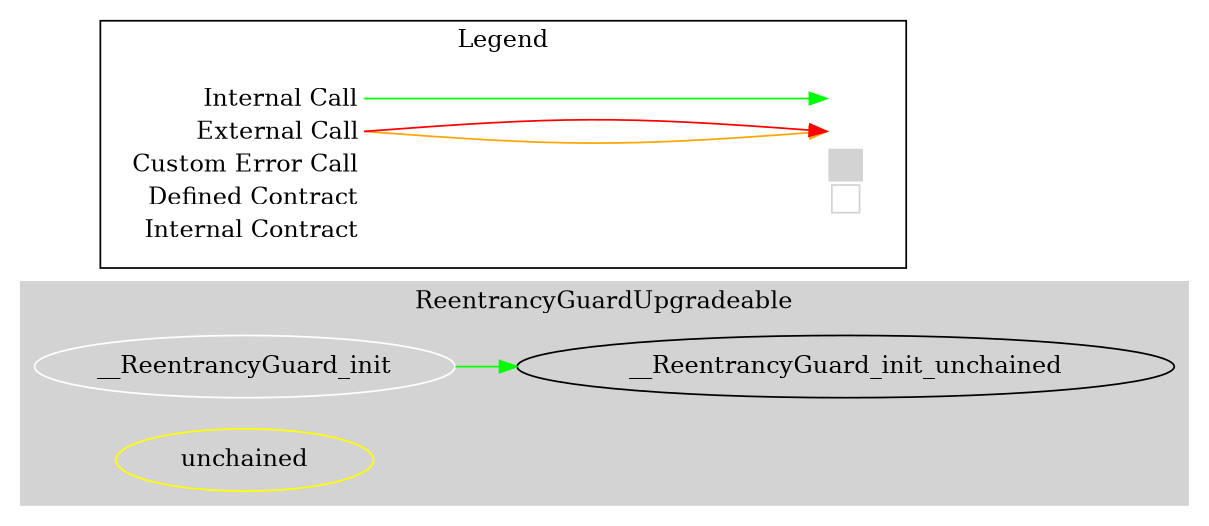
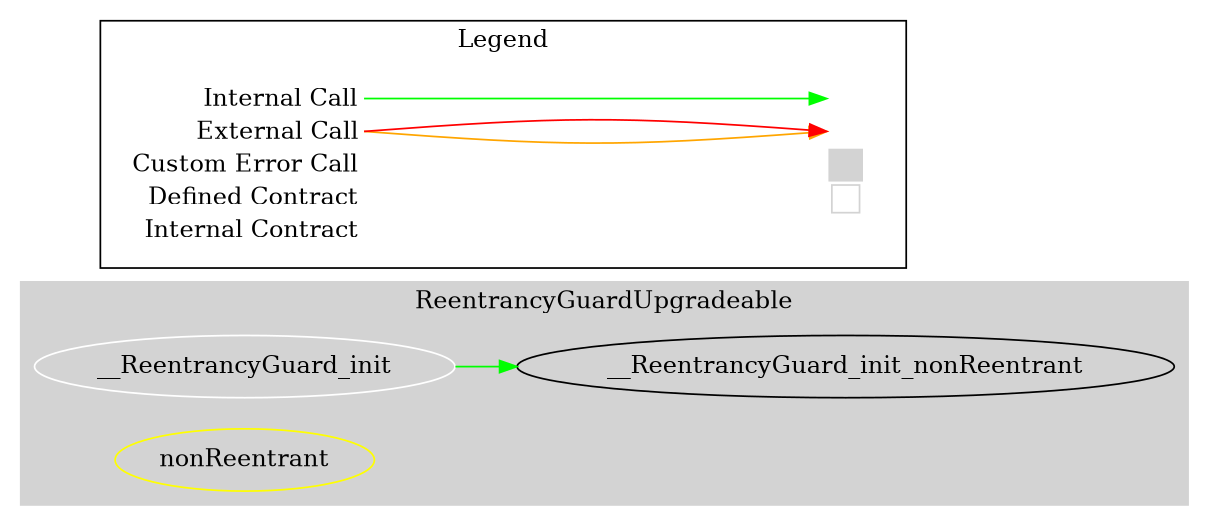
node "__ReentrancyGuard_init_unchained": label "__ReentrancyGuard_init_unchained" -> "__ReentrancyGuard_init_nonReentrant"
node "unchained": label "unchained" -> "nonReentrant"
